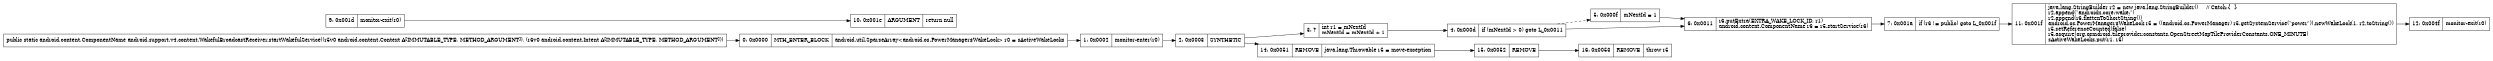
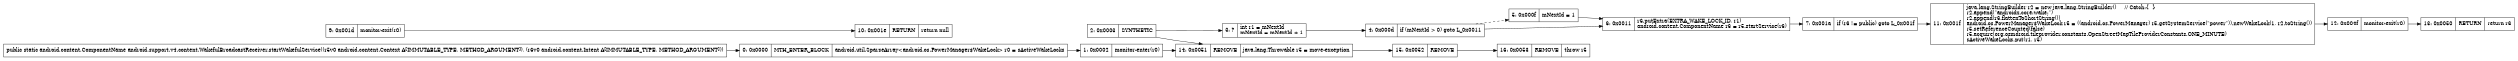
node "10: 0x001e": text "ARGUMENT" -> "RETURN"
node "13: 0x0050": added
edge "1: 0x0002" -> "2: 0x0003": now "1: 0x0002" -> "14: 0x0051"
